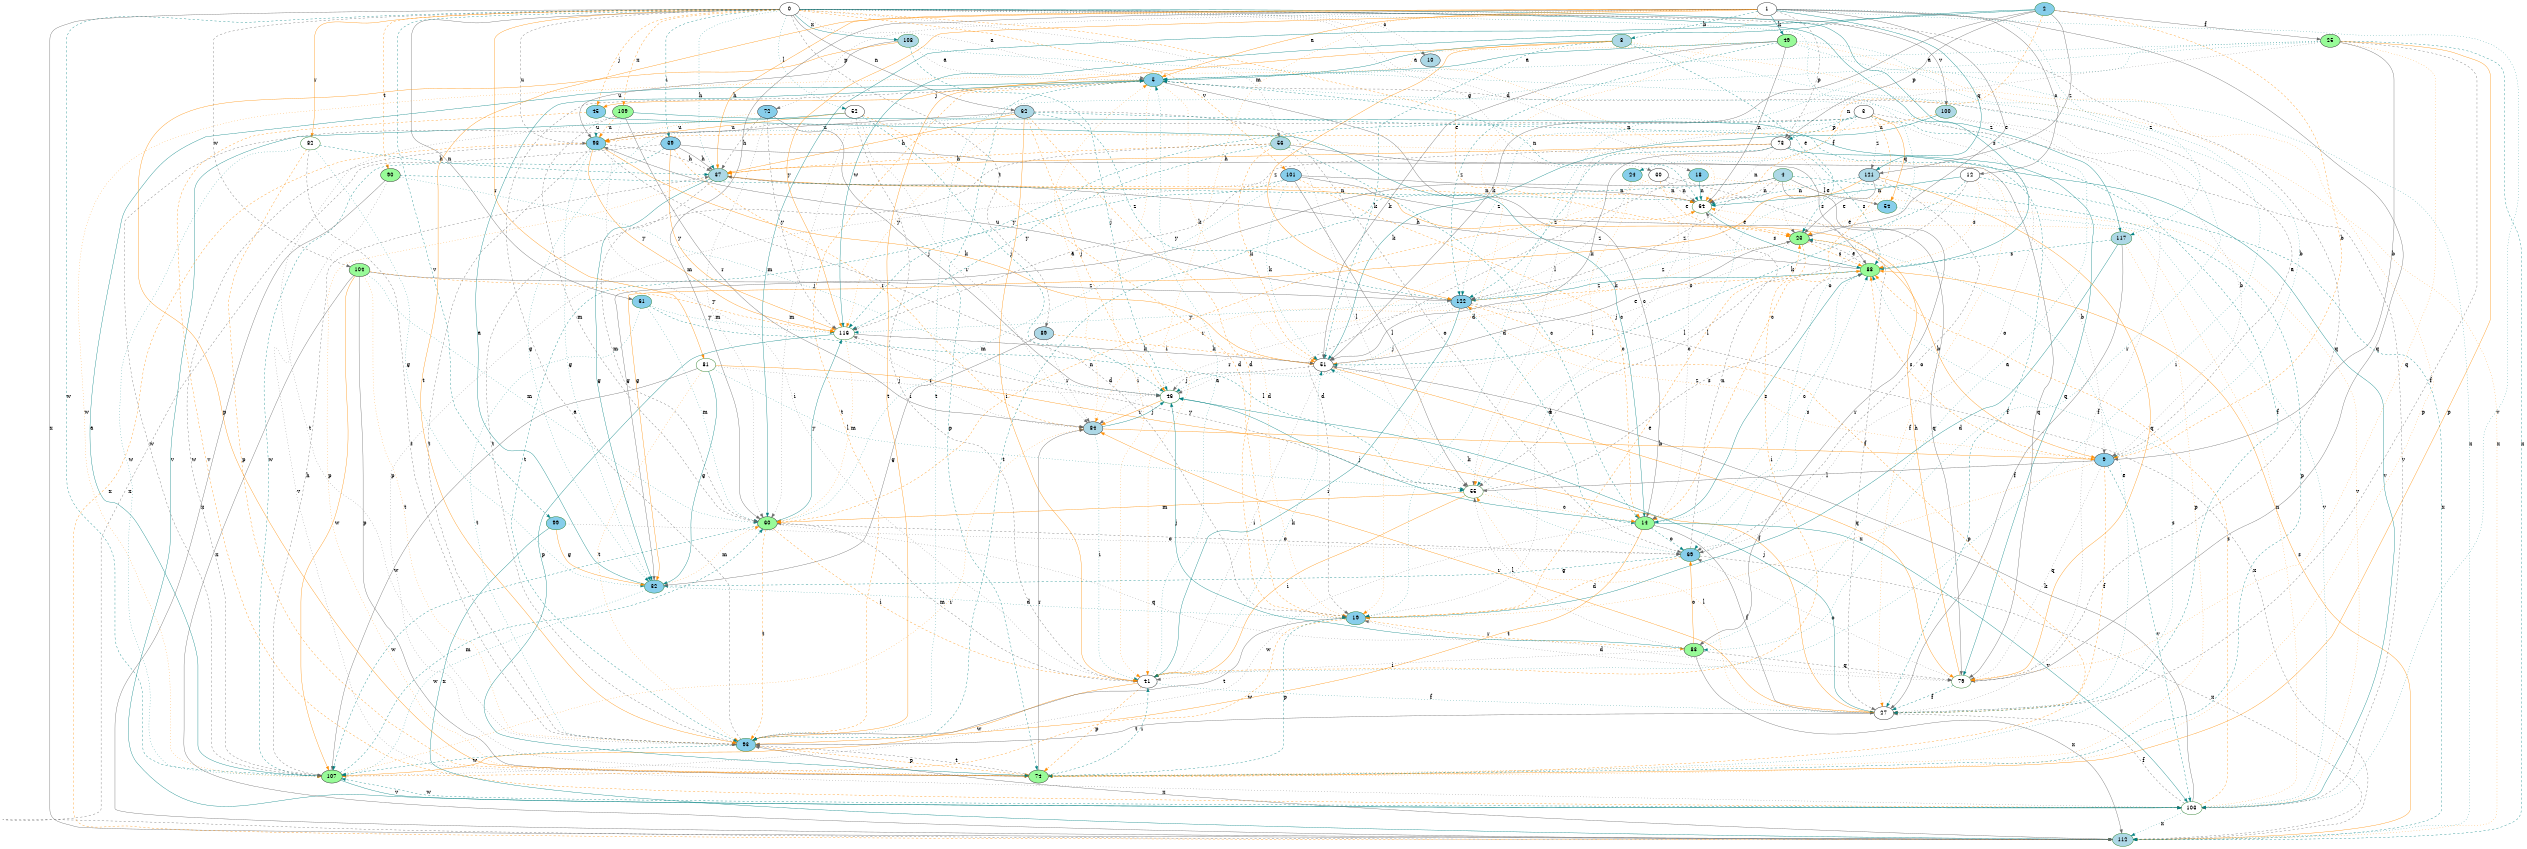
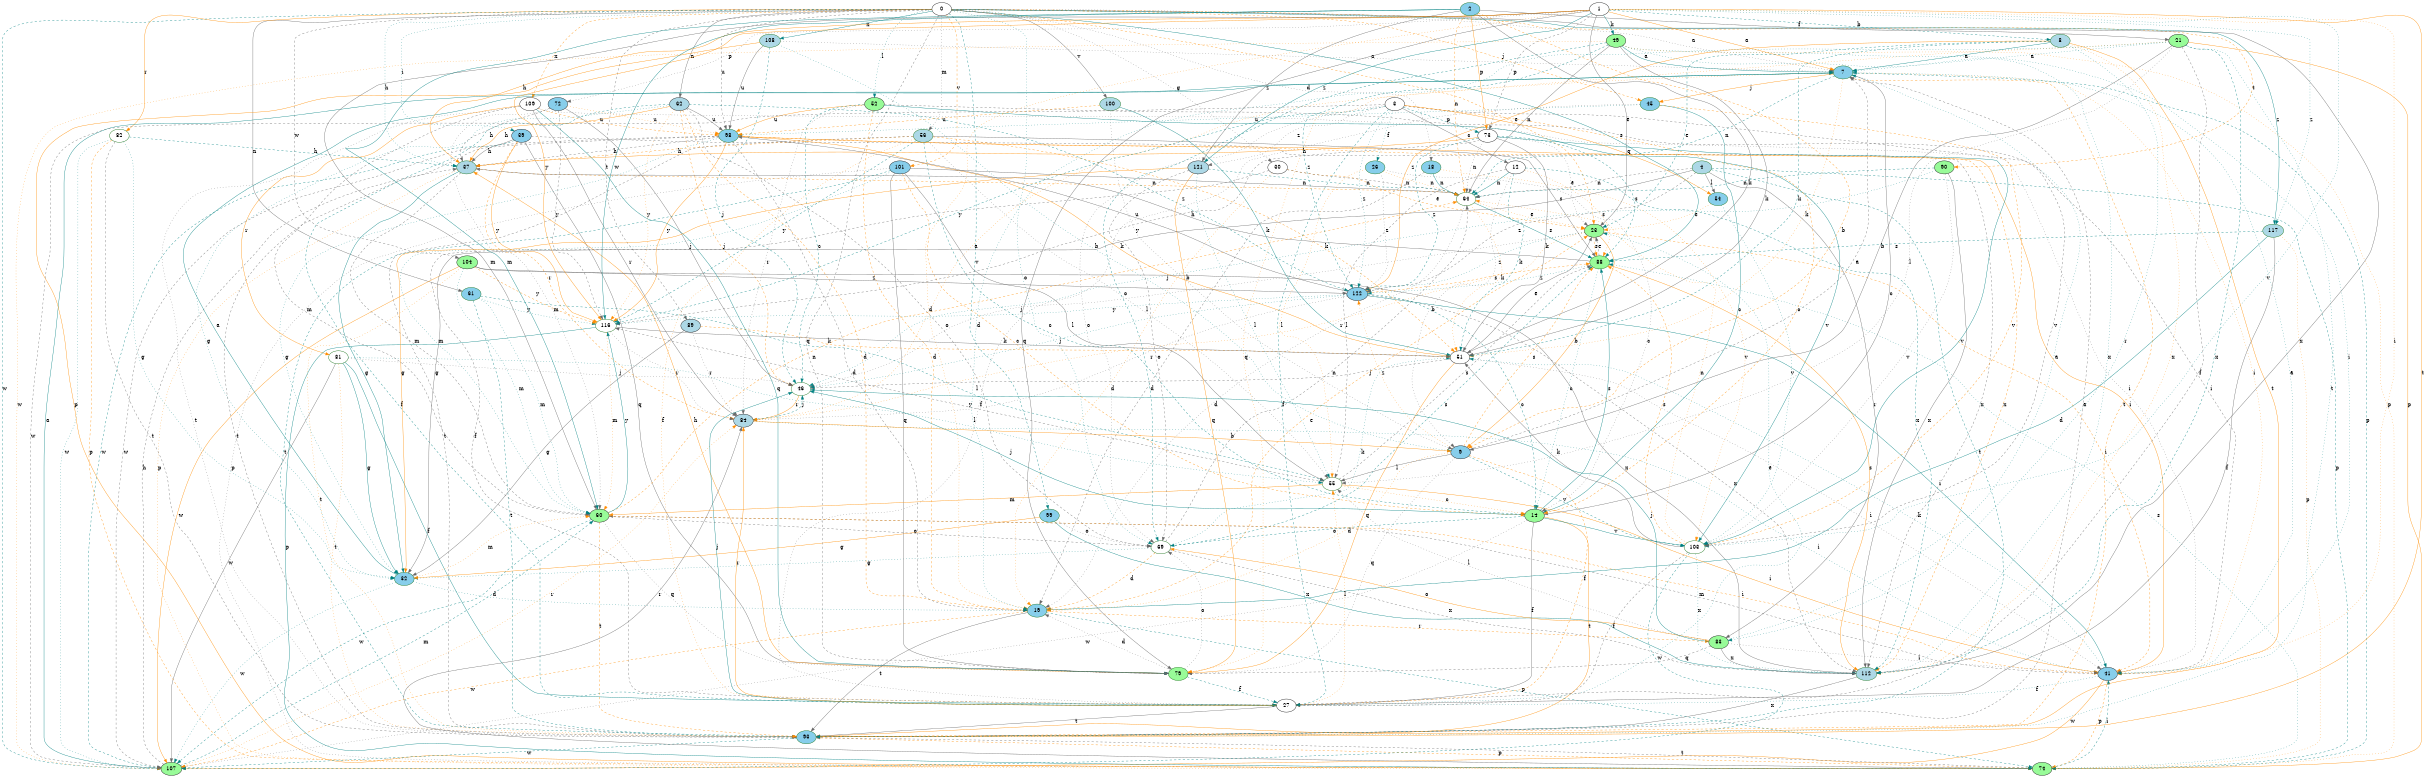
edge "0" -> "39": style dashed -> dotted
edge "1" -> "12": now "3" -> "12"
node "25": label "25" -> "21"
node "10": removed
edge "0" -> "81": now "109" -> "81"
edge "2" -> "73": color gray40 -> darkorange
node "5": label "5" -> "7"
edge "1" -> "121": label "q" -> "z"
node "109": fillcolor palegreen -> white
node "52": fillcolor white -> palegreen
edge "49" -> "69": added, label "o"
node "24": label "24" -> "26"
edge "121" -> "23": removed, label "e"
edge "52" -> "46": label "j" -> "c"
edge "101" -> "51": removed, label "k"
edge "88" -> "122": style solid -> dotted
edge "52" -> "60": removed, label "m"
edge "100" -> "27": now "45" -> "27"
edge "62" -> "41": now "98" -> "41"
edge "84" -> "46": style solid -> dashed
edge "69" -> "88": style dotted -> dashed
edge "81" -> "27": color darkorange -> teal
edge "9" -> "19": label "x" -> "d"
edge "112" -> "88": reversed
edge "61" -> "93": style dotted -> dashed
node "69": fillcolor skyblue -> white
edge "69" -> "32": style dashed -> dotted
node "41": fillcolor white -> skyblue
node "79": fillcolor white -> palegreen
edge "104" -> "74": removed, label "p"
edge "122" -> "74": removed, label "p"
edge "107" -> "103": removed, label "v"
